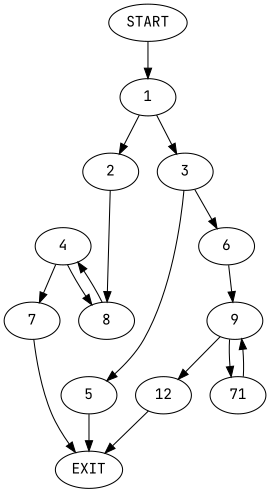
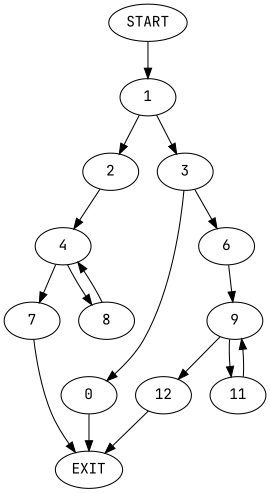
edge "2" -> "8": now "2" -> "4"
node "5": label "5" -> "0"
node "71": label "71" -> "11"
